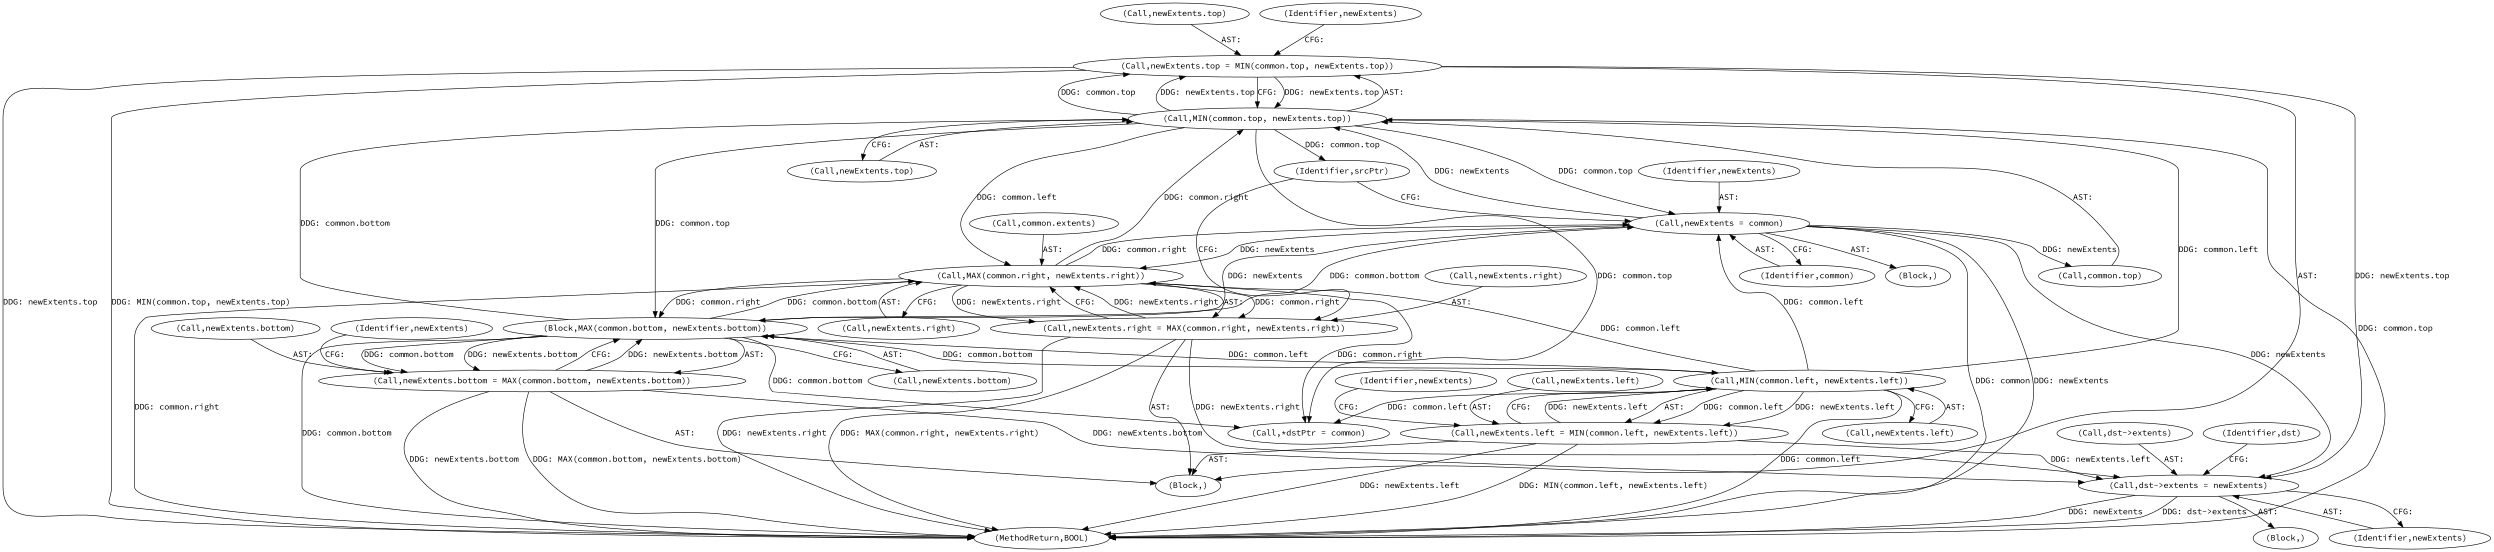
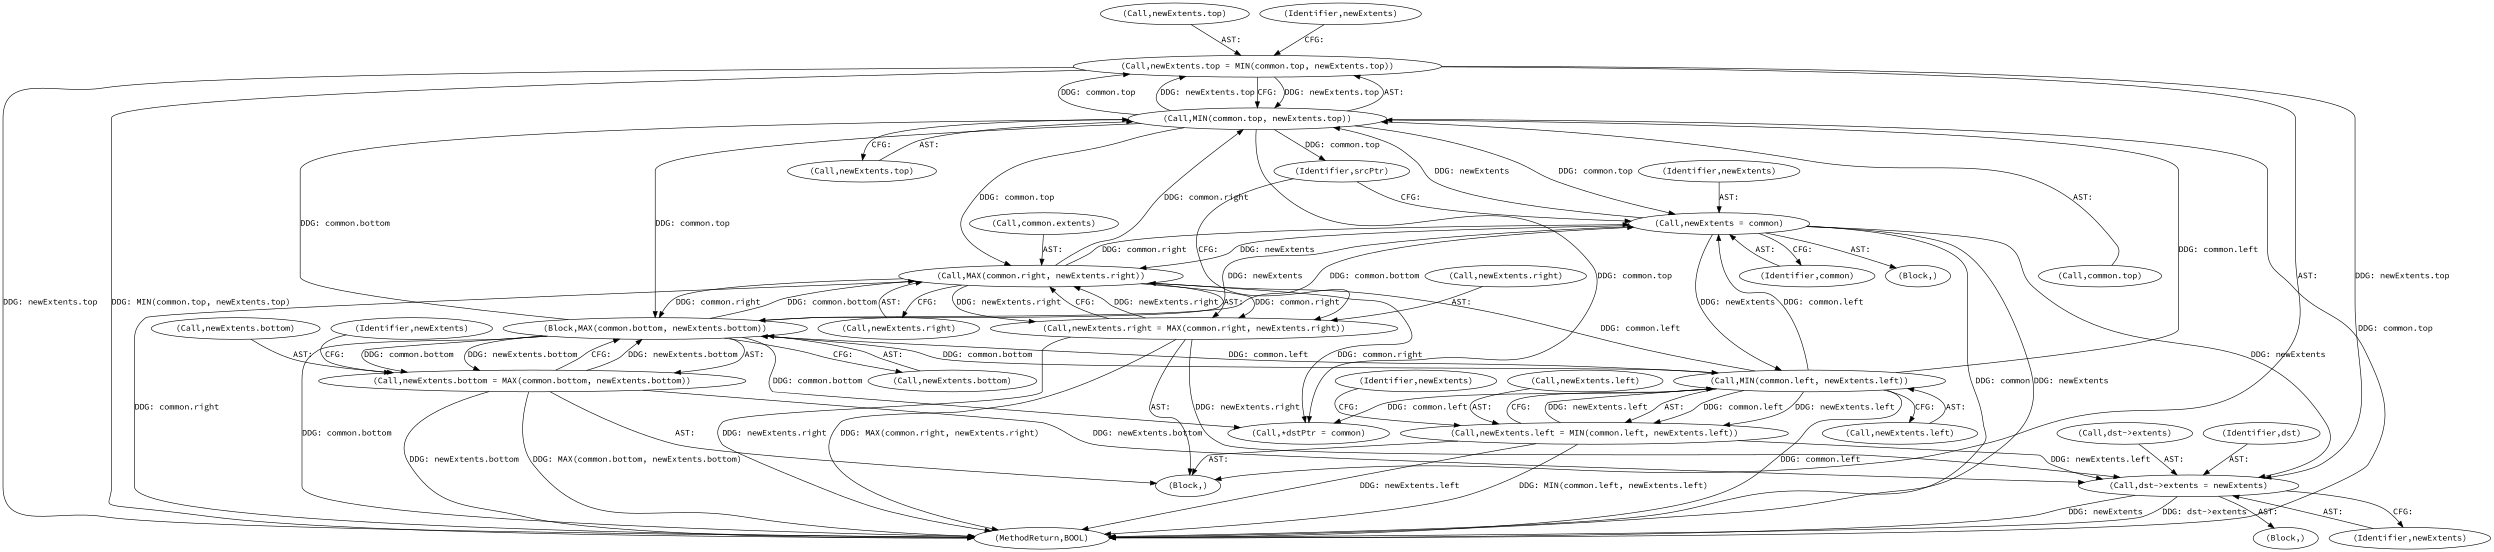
edge "(Call,MIN(common.top, newExtents.top))" -> "(Call,MAX(common.right, newExtents.right))": label "DDG: common.left" -> "DDG: common.top"
edge "(Call,newExtents = common)" -> "(Call,common.top)": now "(Call,newExtents = common)" -> "(Call,MIN(common.left, newExtents.left))"
edge "(Identifier,dst)" -> "(Call,dst->extents = newExtents)": label "CFG: " -> "AST: "
